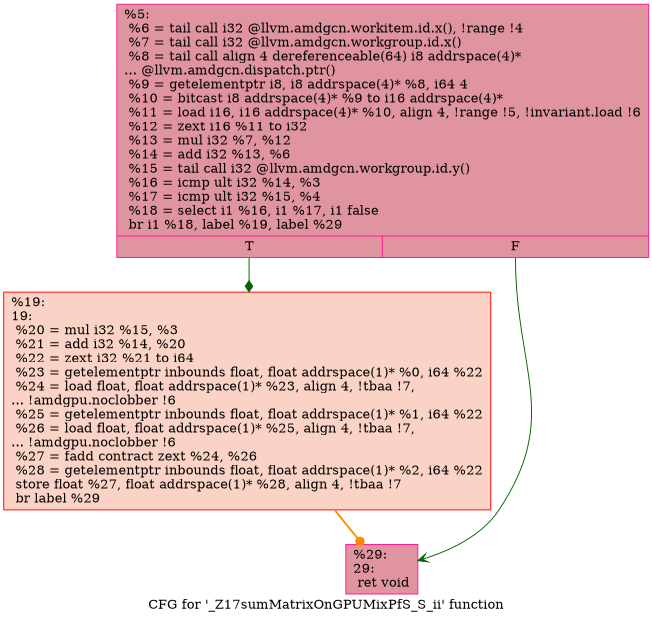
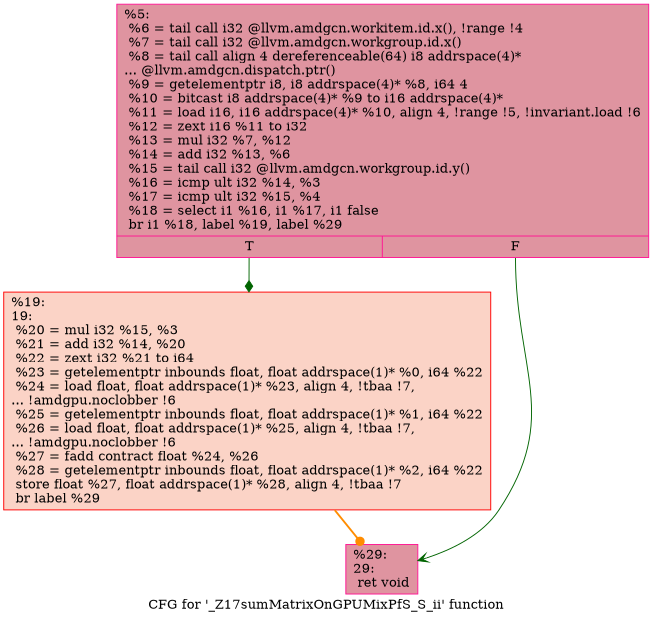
node "%19:": text "%27 = fadd contract zext %24, %26" -> "%27 = fadd contract float %24, %26"
